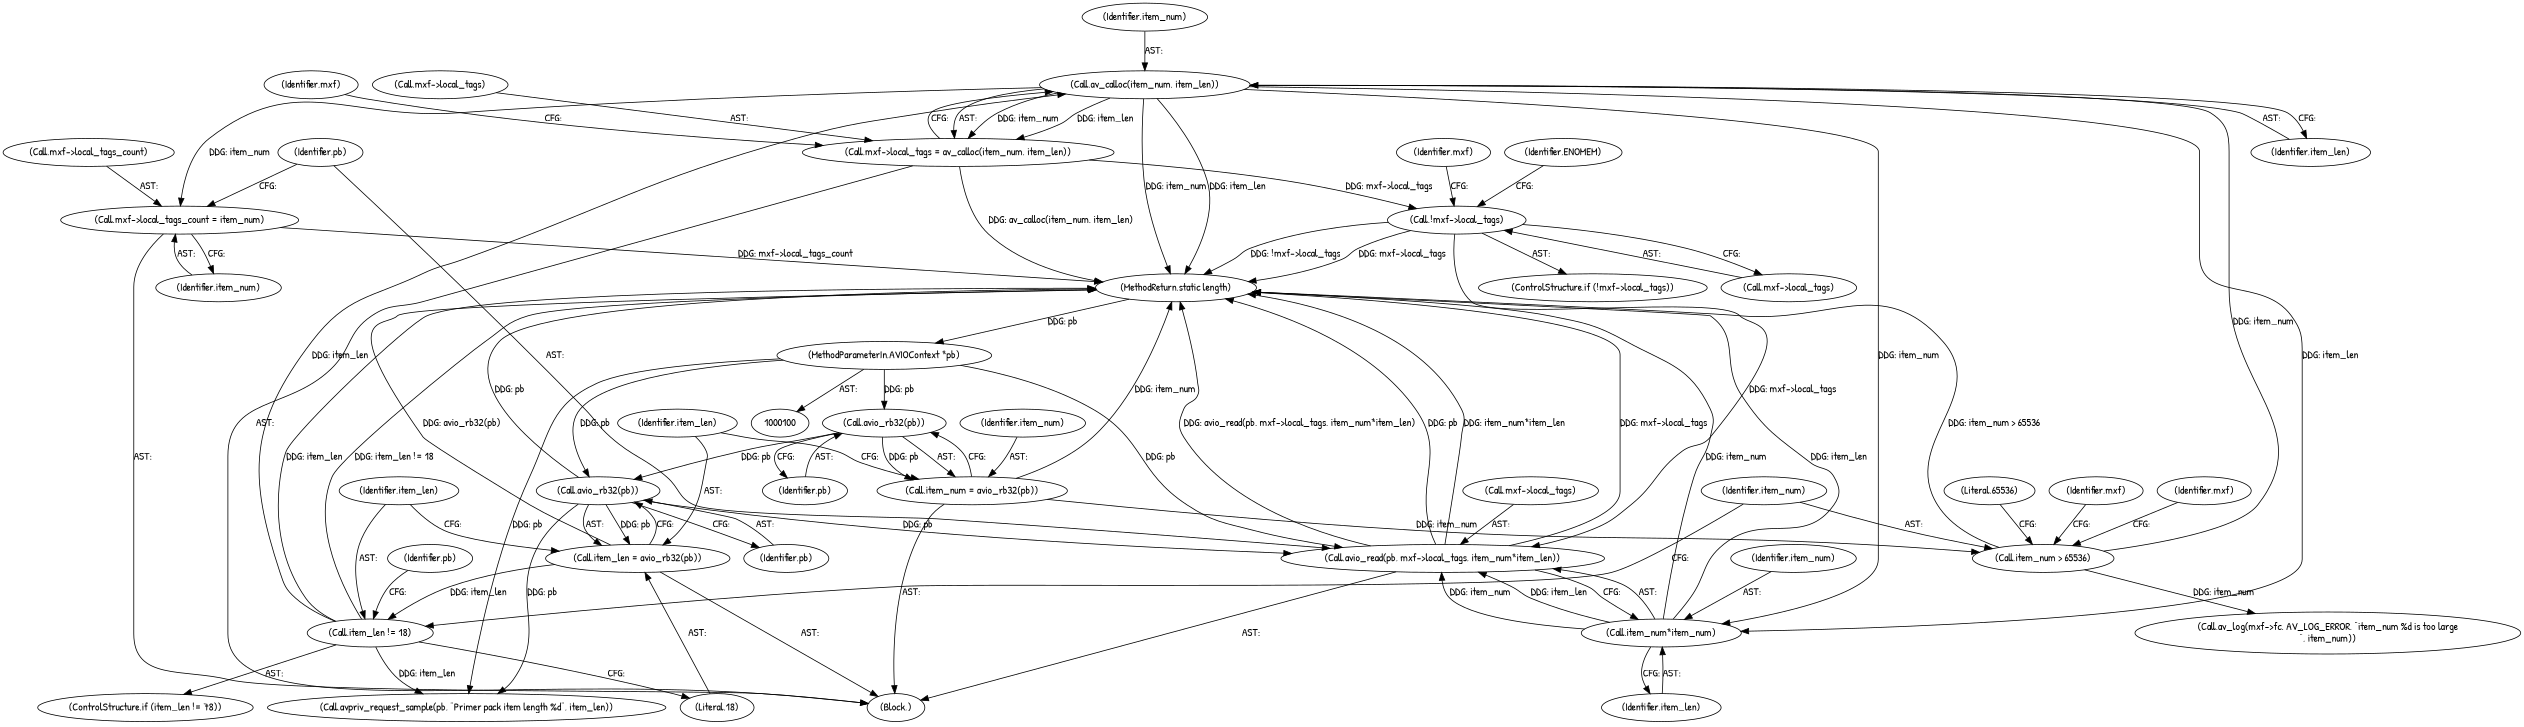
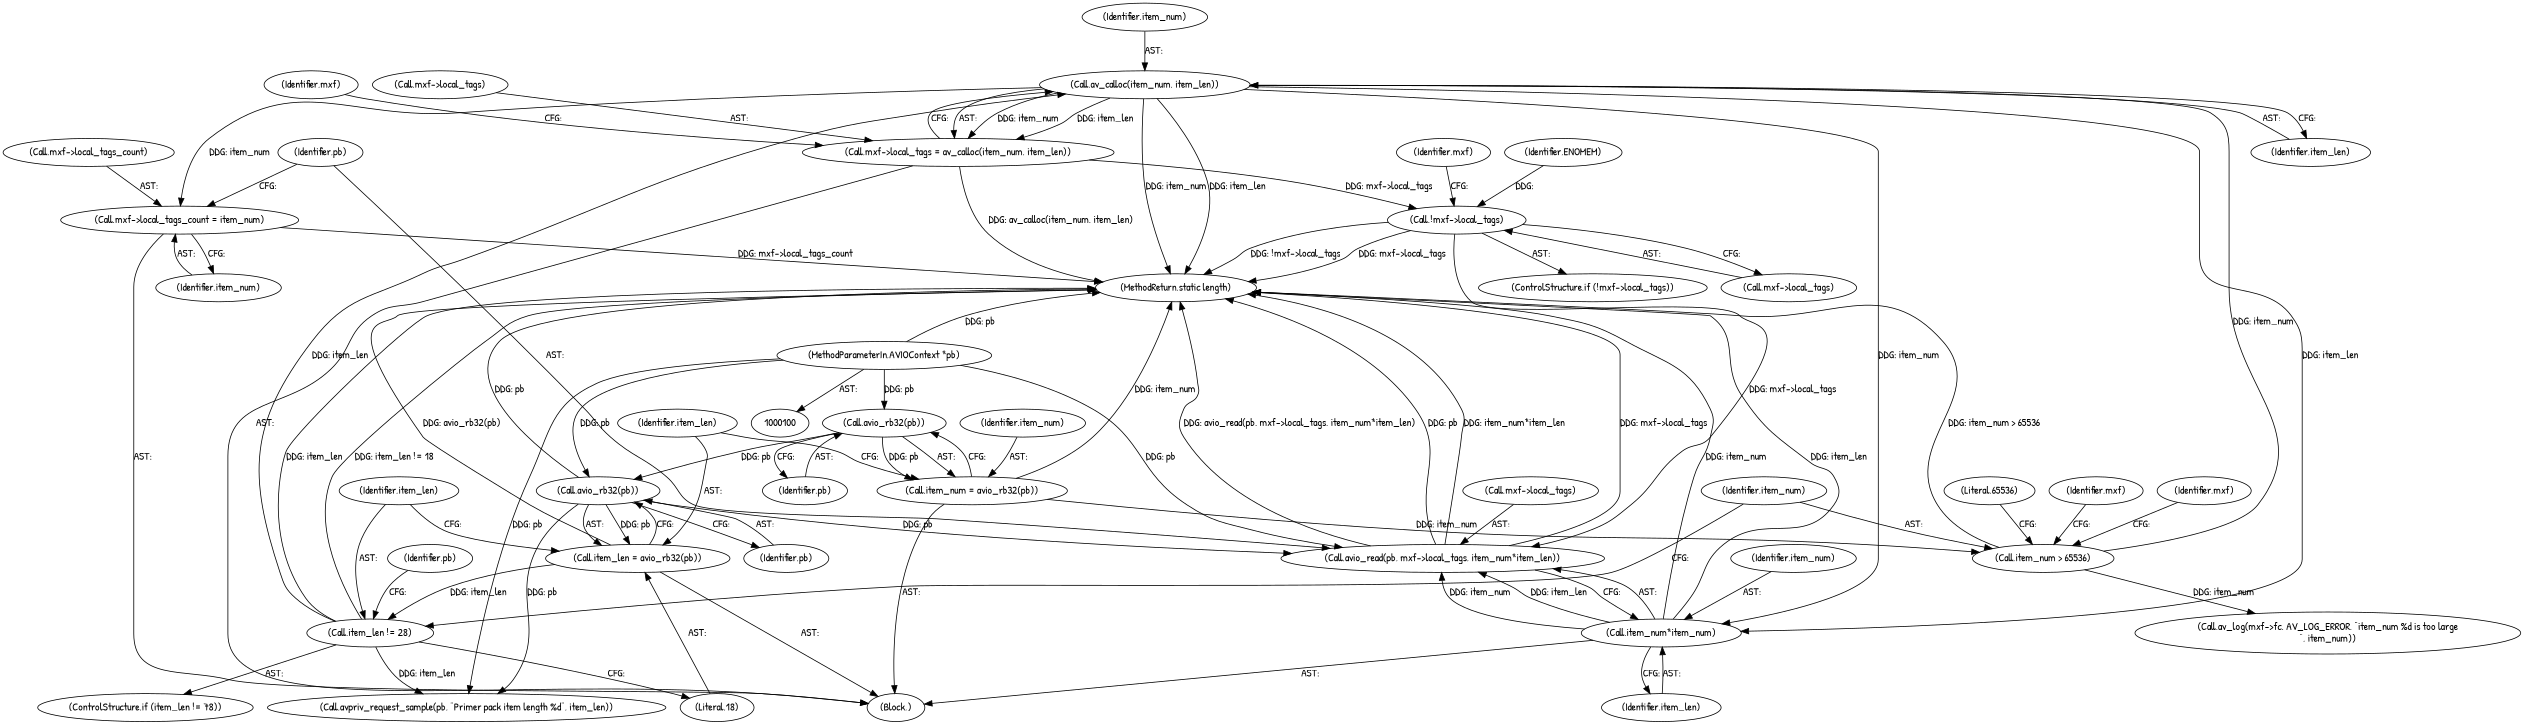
edge "(Identifier,ENOMEM)" -> "(Call,!mxf->local_tags)": label "CFG: " -> "DDG: "
edge "(MethodReturn,static length)" -> "(MethodParameterIn,AVIOContext *pb)": reversed
node "(Call,item_len != 18)": label "(Call,item_len != 18)" -> "(Call,item_len != 28)"
edge "(Call,avio_read(pb, mxf->local_tags, item_num*item_len))" -> "(Block,)": now "(Call,item_num*item_num)" -> "(Block,)"
